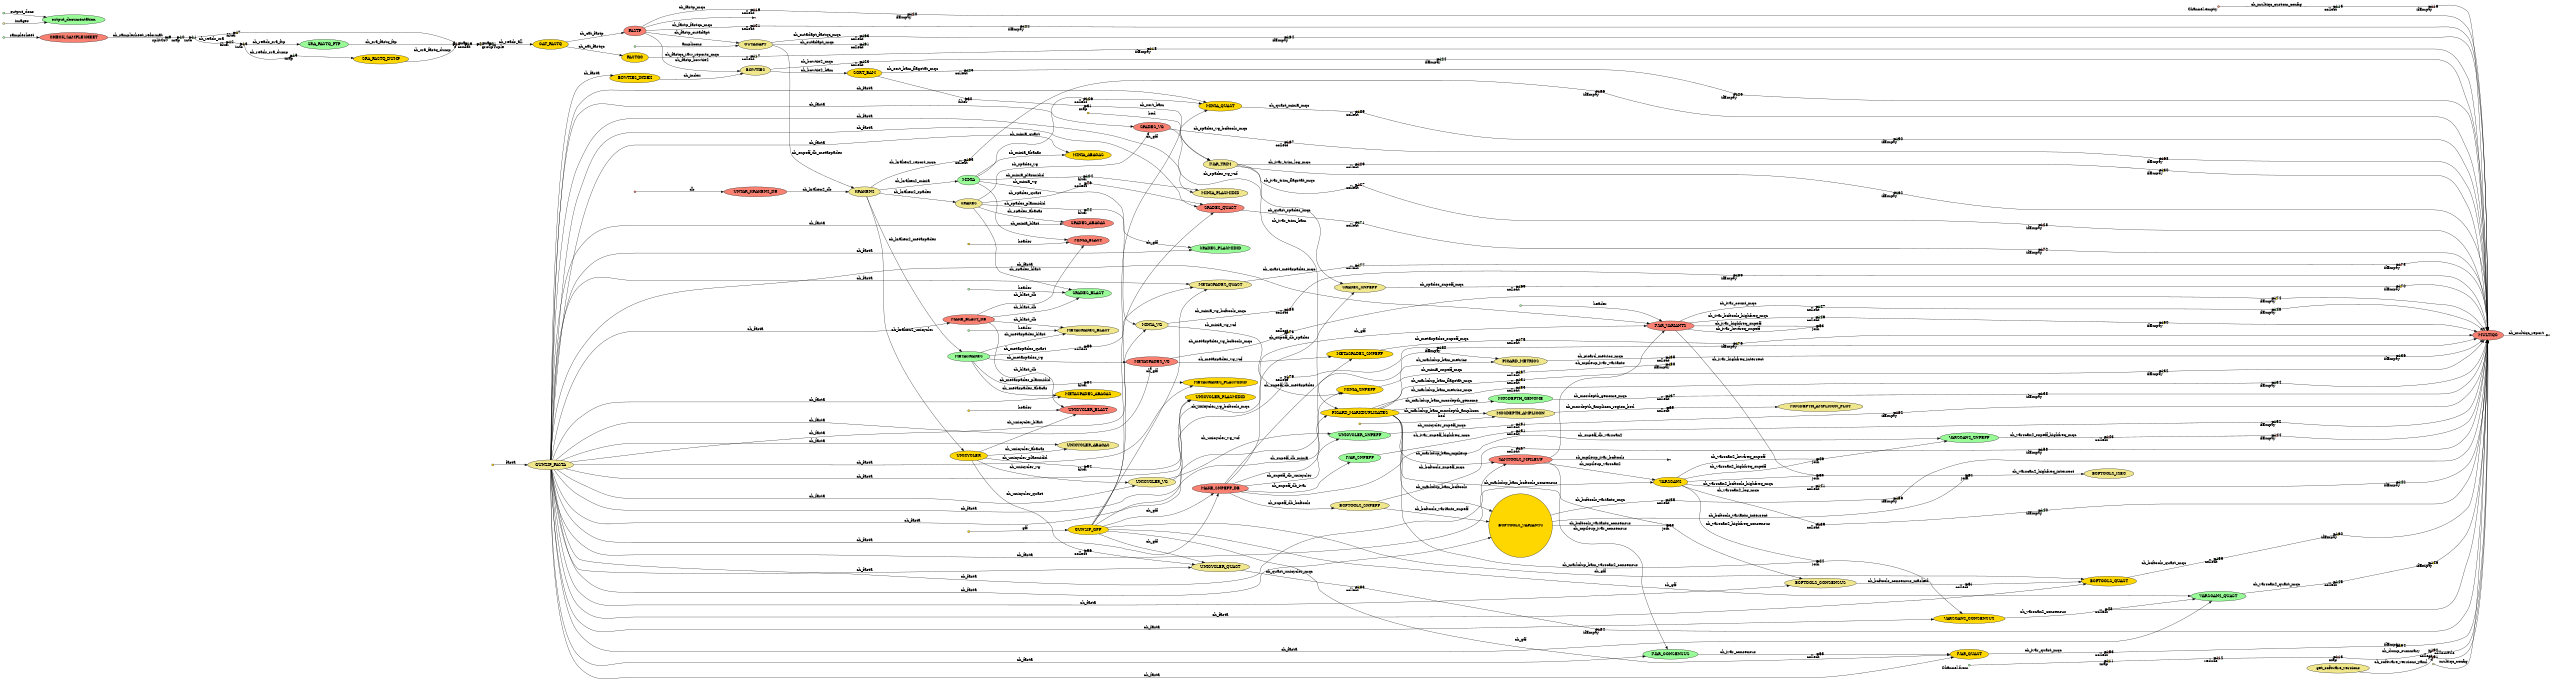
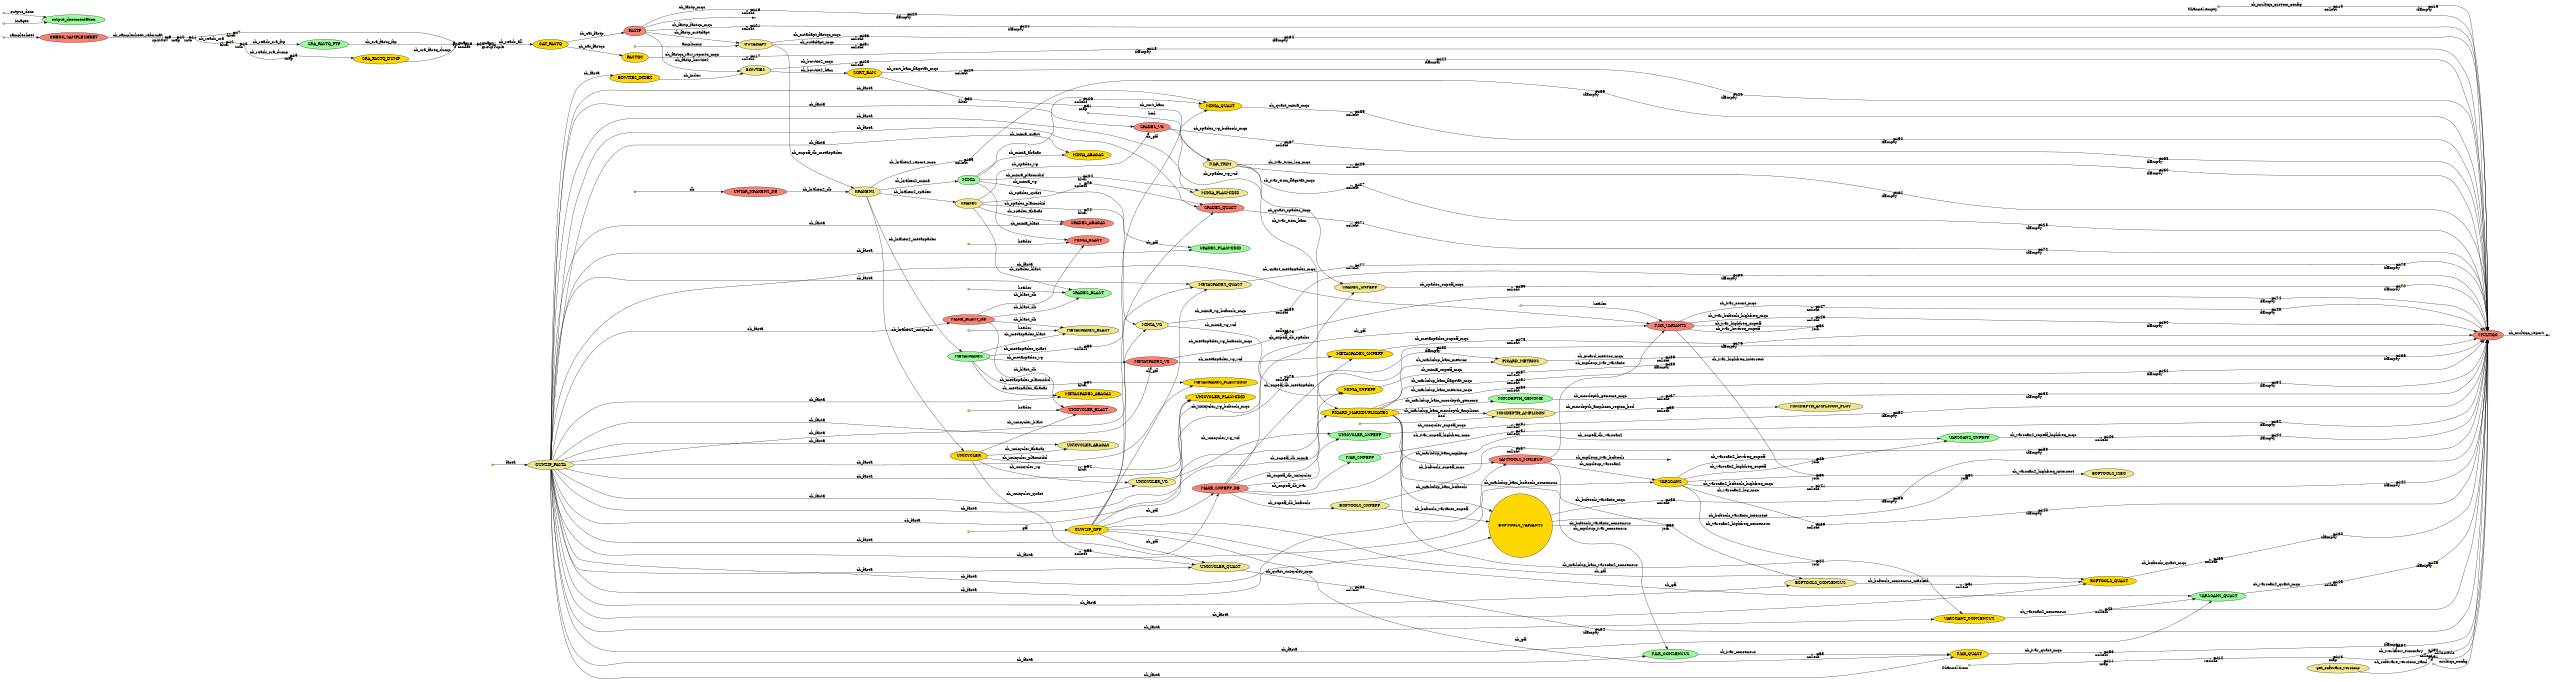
edge "p113 map" -> "p192 collectFile": label "ch_dump_summary" -> "ch_workflow_summary"
